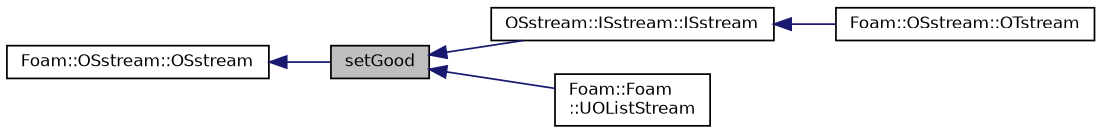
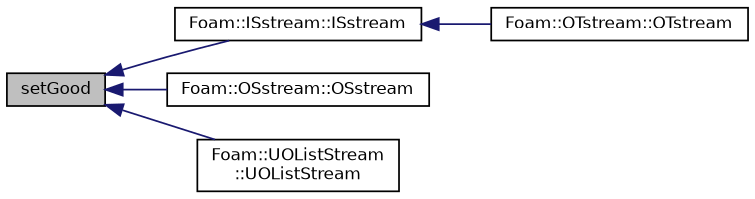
node "OSstream::ISstream::ISstream": label "OSstream::ISstream::ISstream" -> "Foam::ISstream::ISstream"
node "Foam::OSstream::OTstream": label "Foam::OSstream::OTstream" -> "Foam::OTstream::OTstream"
edge "setGood" -> "Foam::OSstream::OSstream": reversed
node "Foam::Foam ::UOListStream": label "Foam::Foam ::UOListStream" -> "Foam::UOListStream ::UOListStream"
